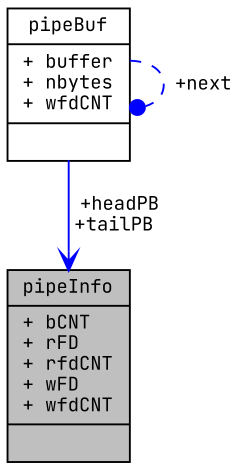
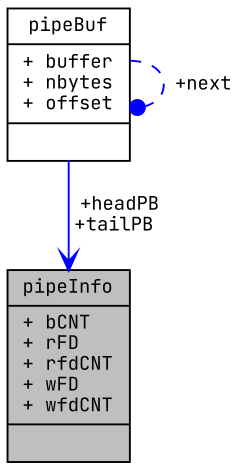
node "pipeBuf": text "+ wfdCNT" -> "+ offset"
